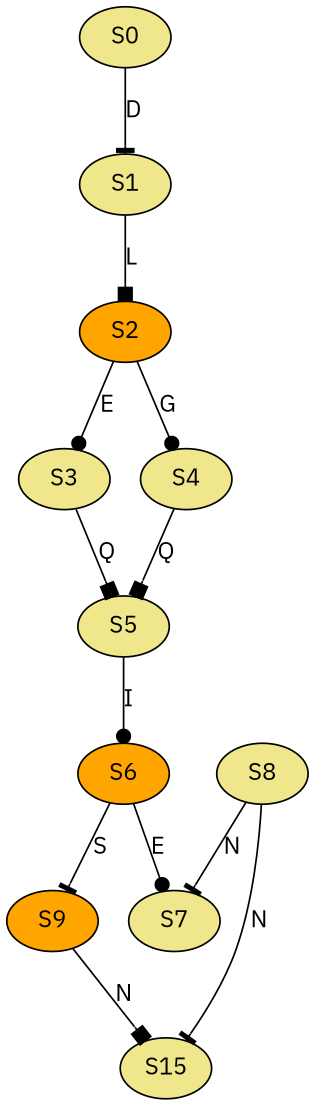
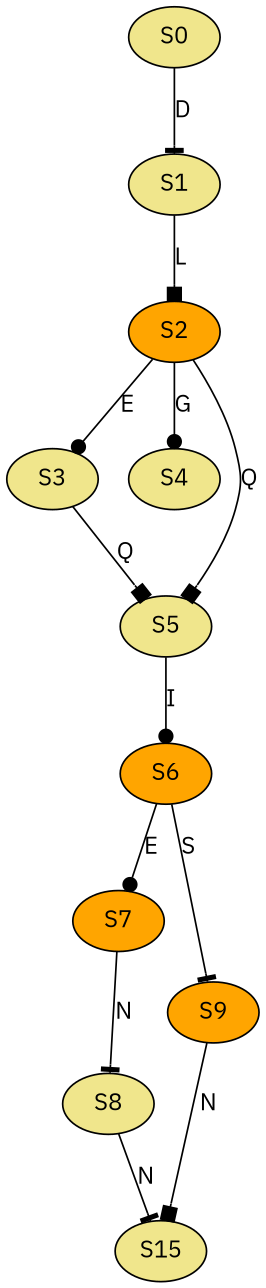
edge "S4" -> "S5": now "S2" -> "S5"
edge "S8" -> "S7": reversed
node "S7": fillcolor khaki -> orange
